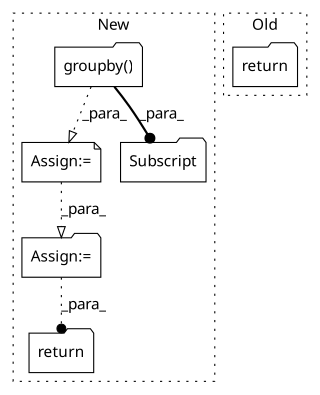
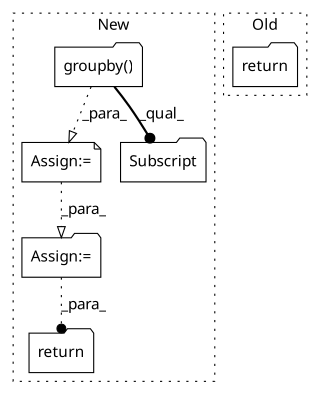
edge "groupby()" -> "Subscript": label "_para_" -> "_qual_"
